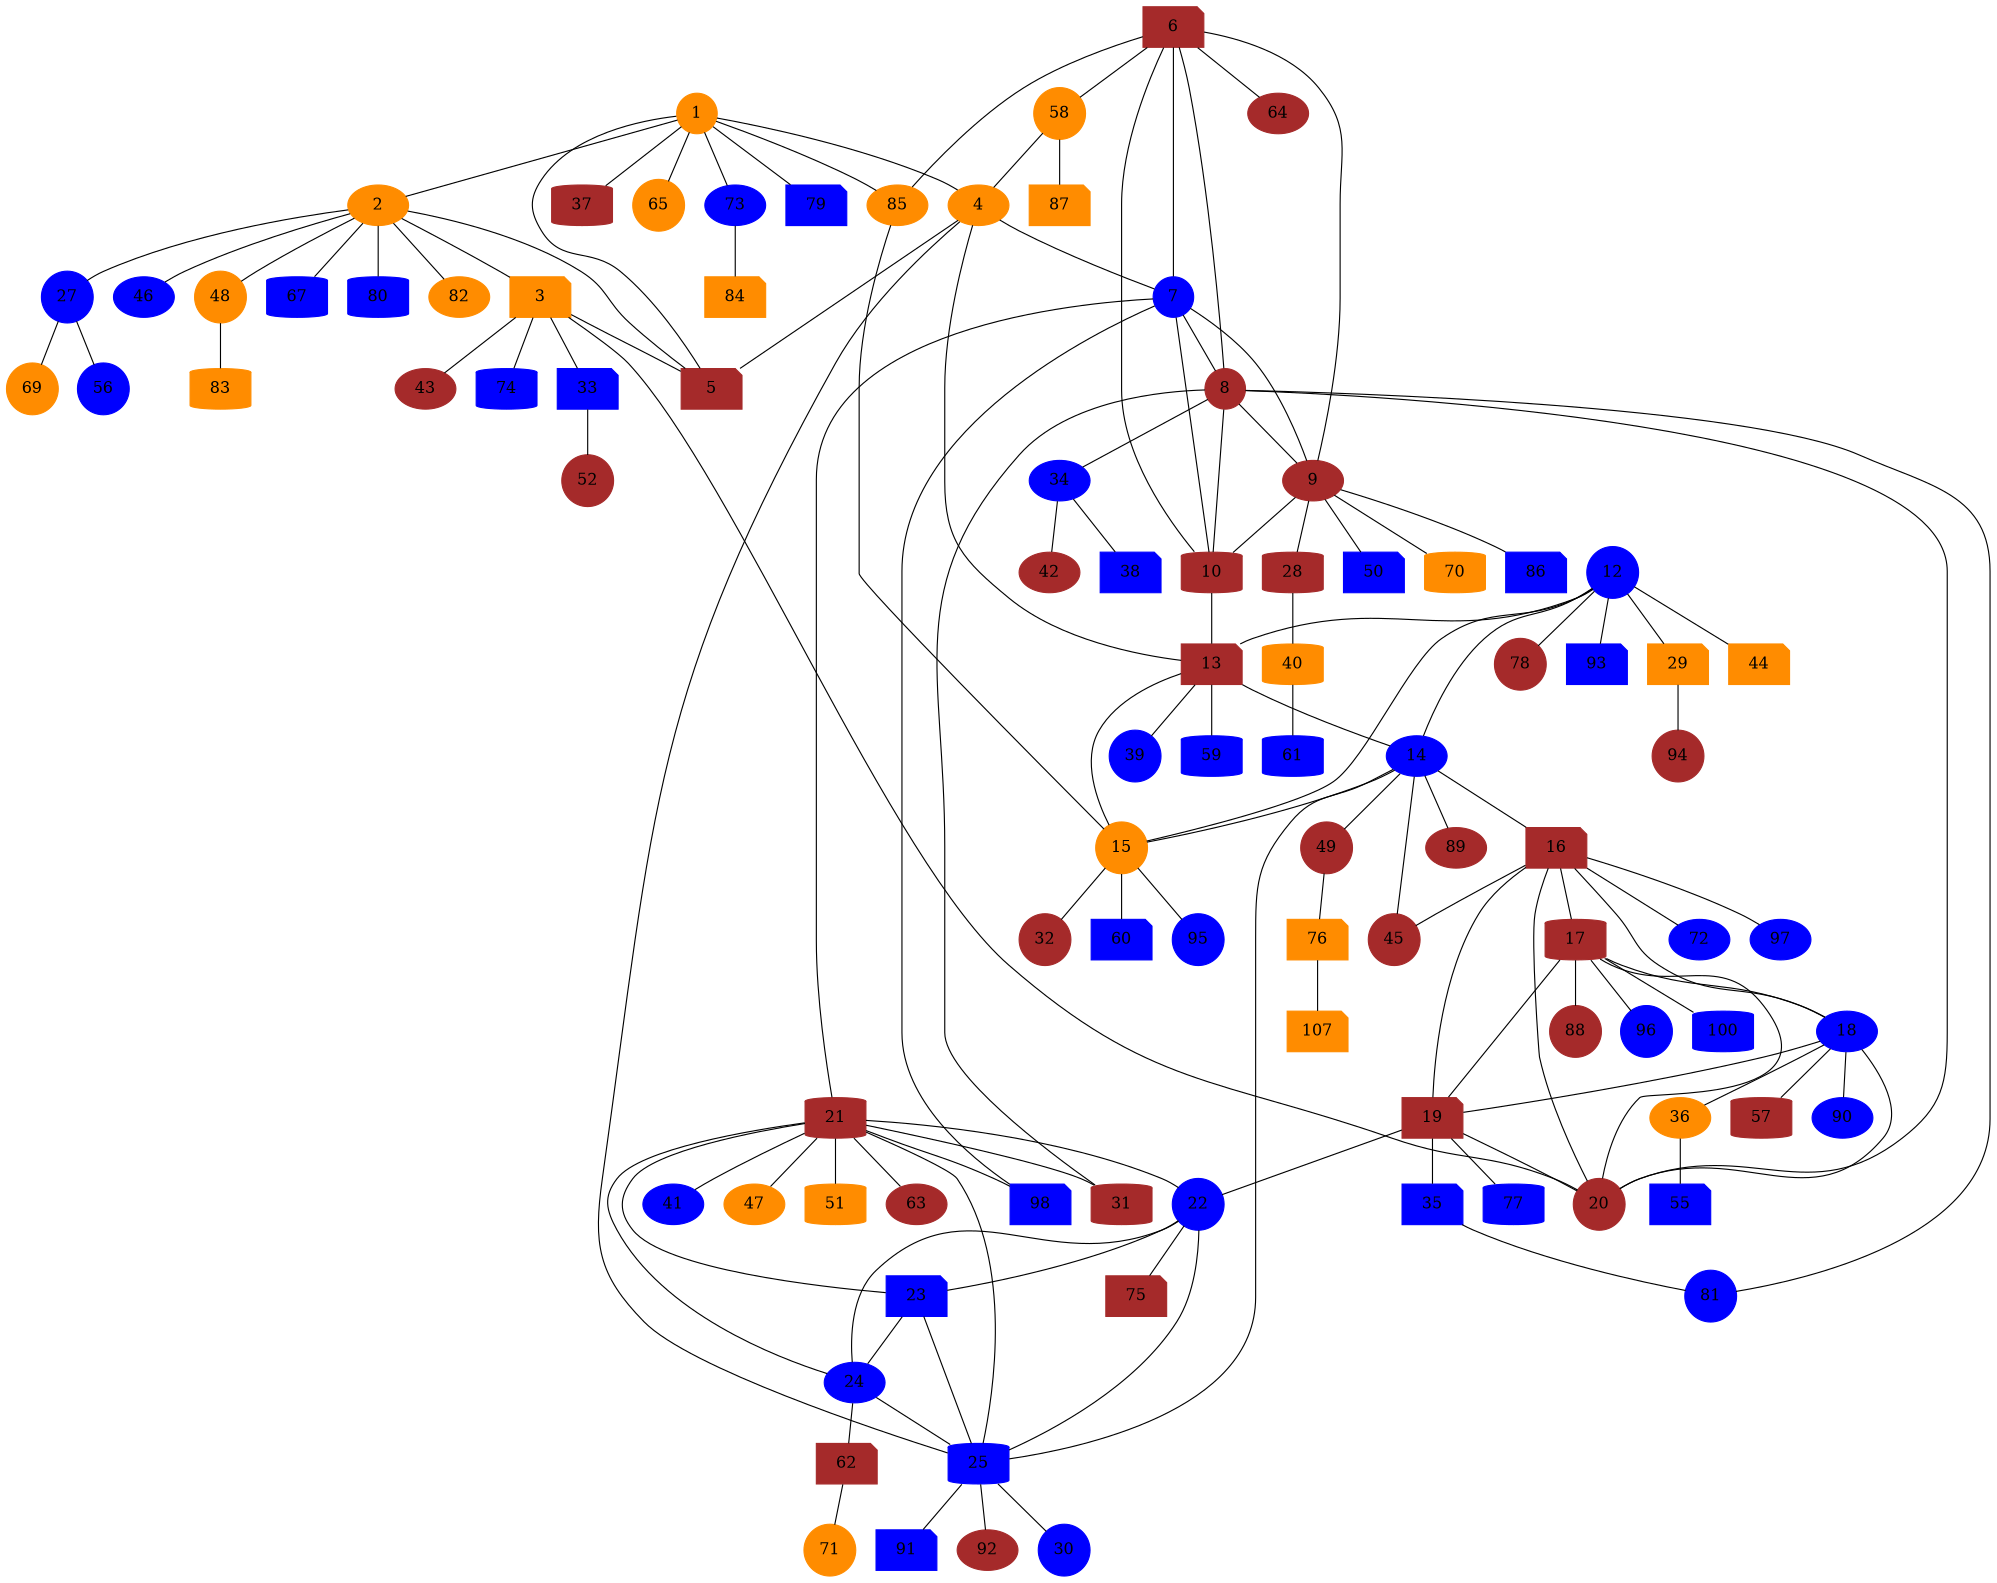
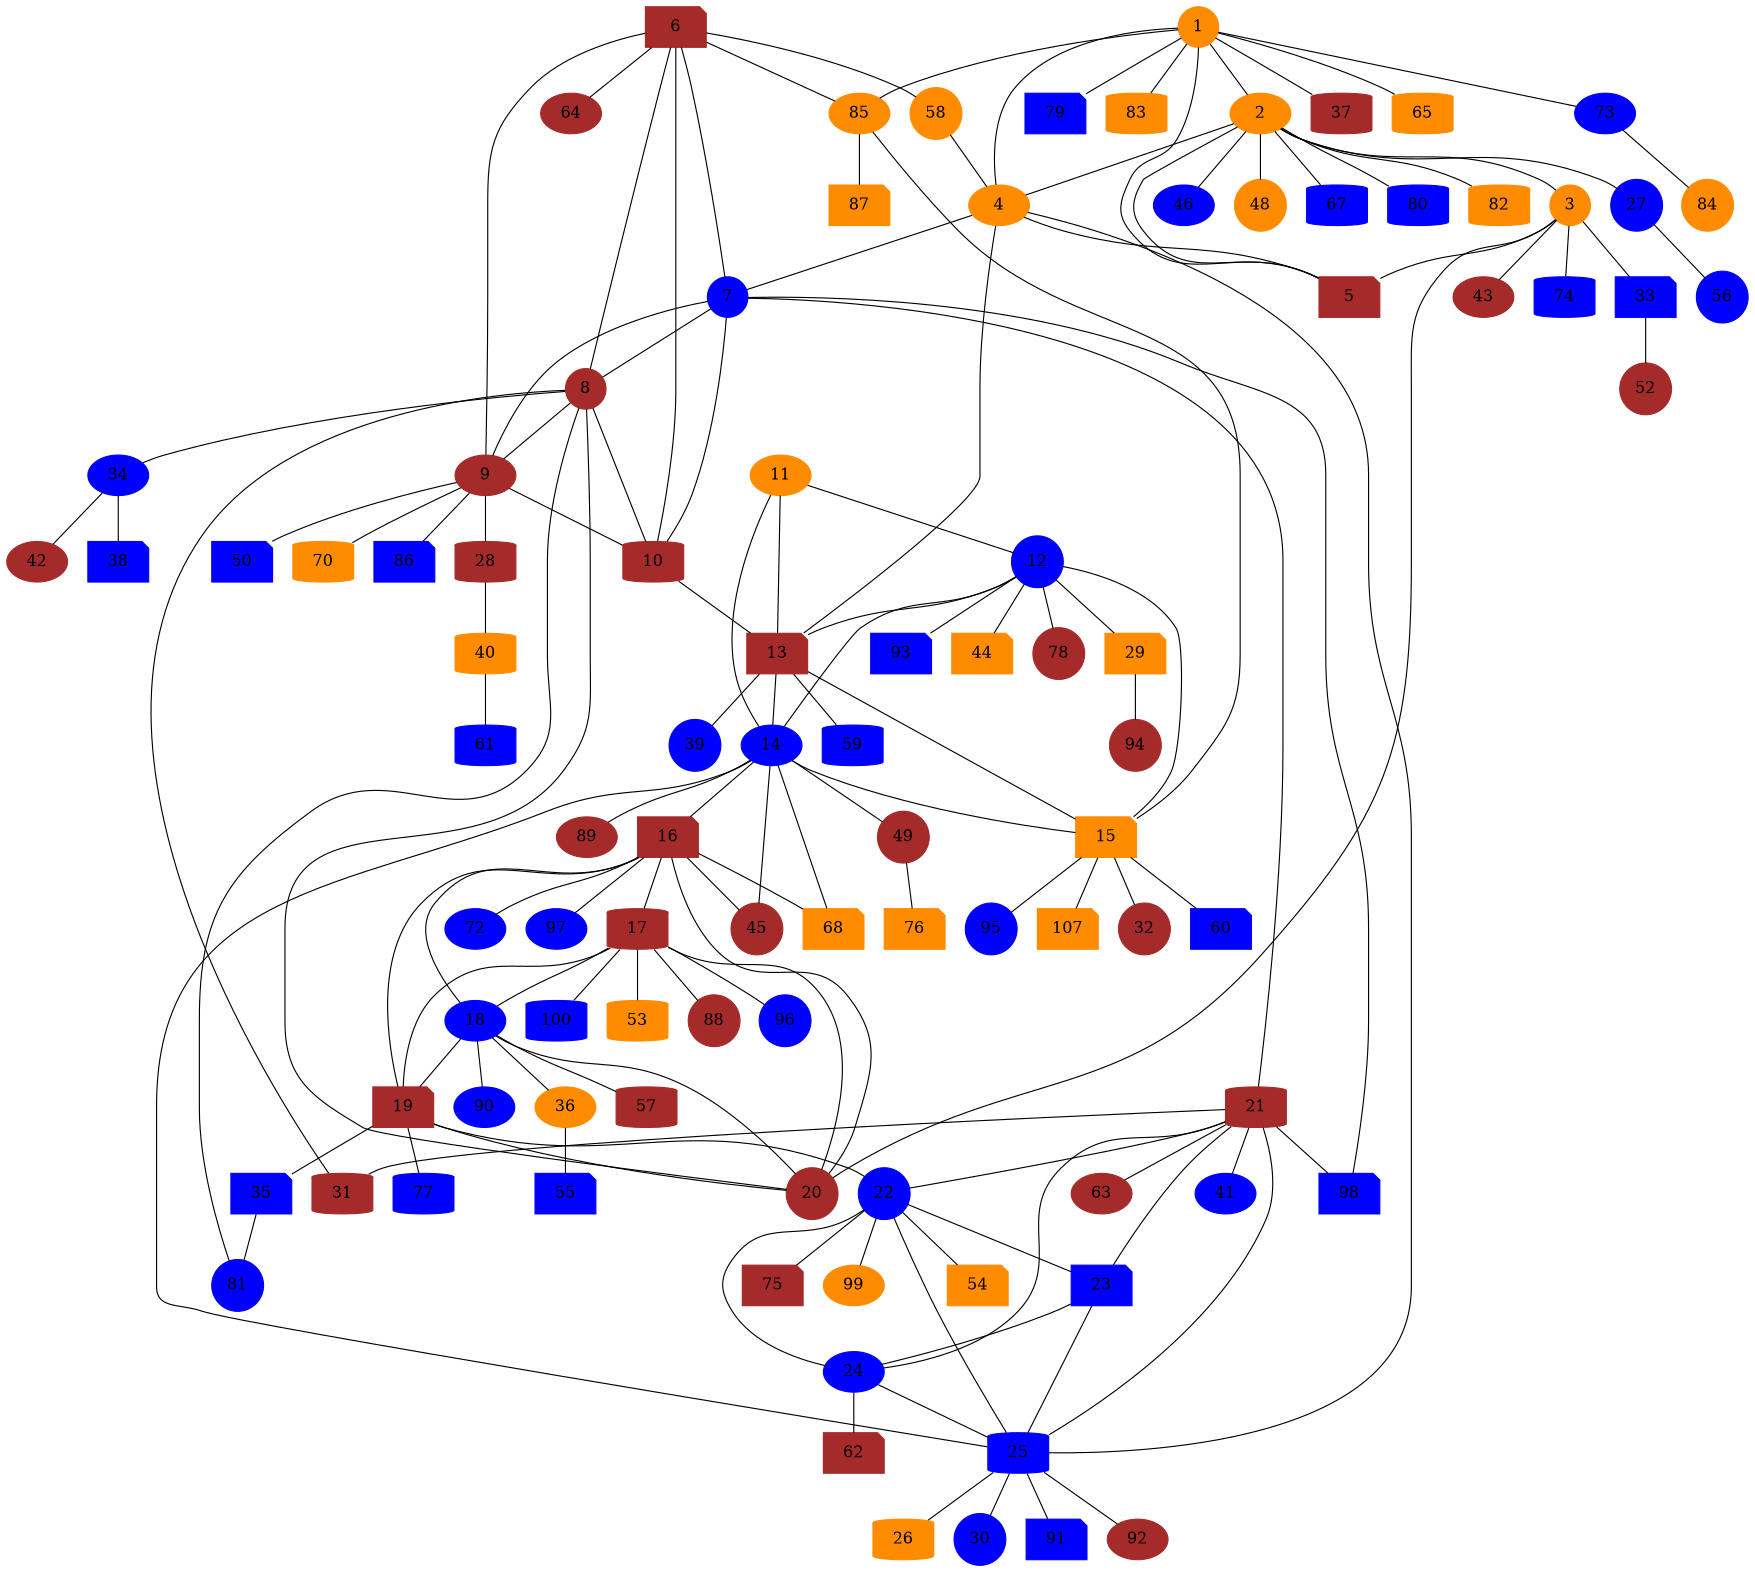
edge "2" -- "4": added
edge "58" -- "87": now "85" -- "87"
node "65": shape circle -> cylinder
node "82": shape ellipse -> cylinder
node "3": shape note -> circle
node "84": shape note -> circle
edge "48" -- "83": now "1" -- "83"
node "69": removed
node "11": added
node "15": shape circle -> note
node "68": added
edge "76" -- "107": now "15" -- "107"
node "53": added
node "47": removed
node "51": removed
node "99": added
node "54": added
node "26": added
node "71": removed
